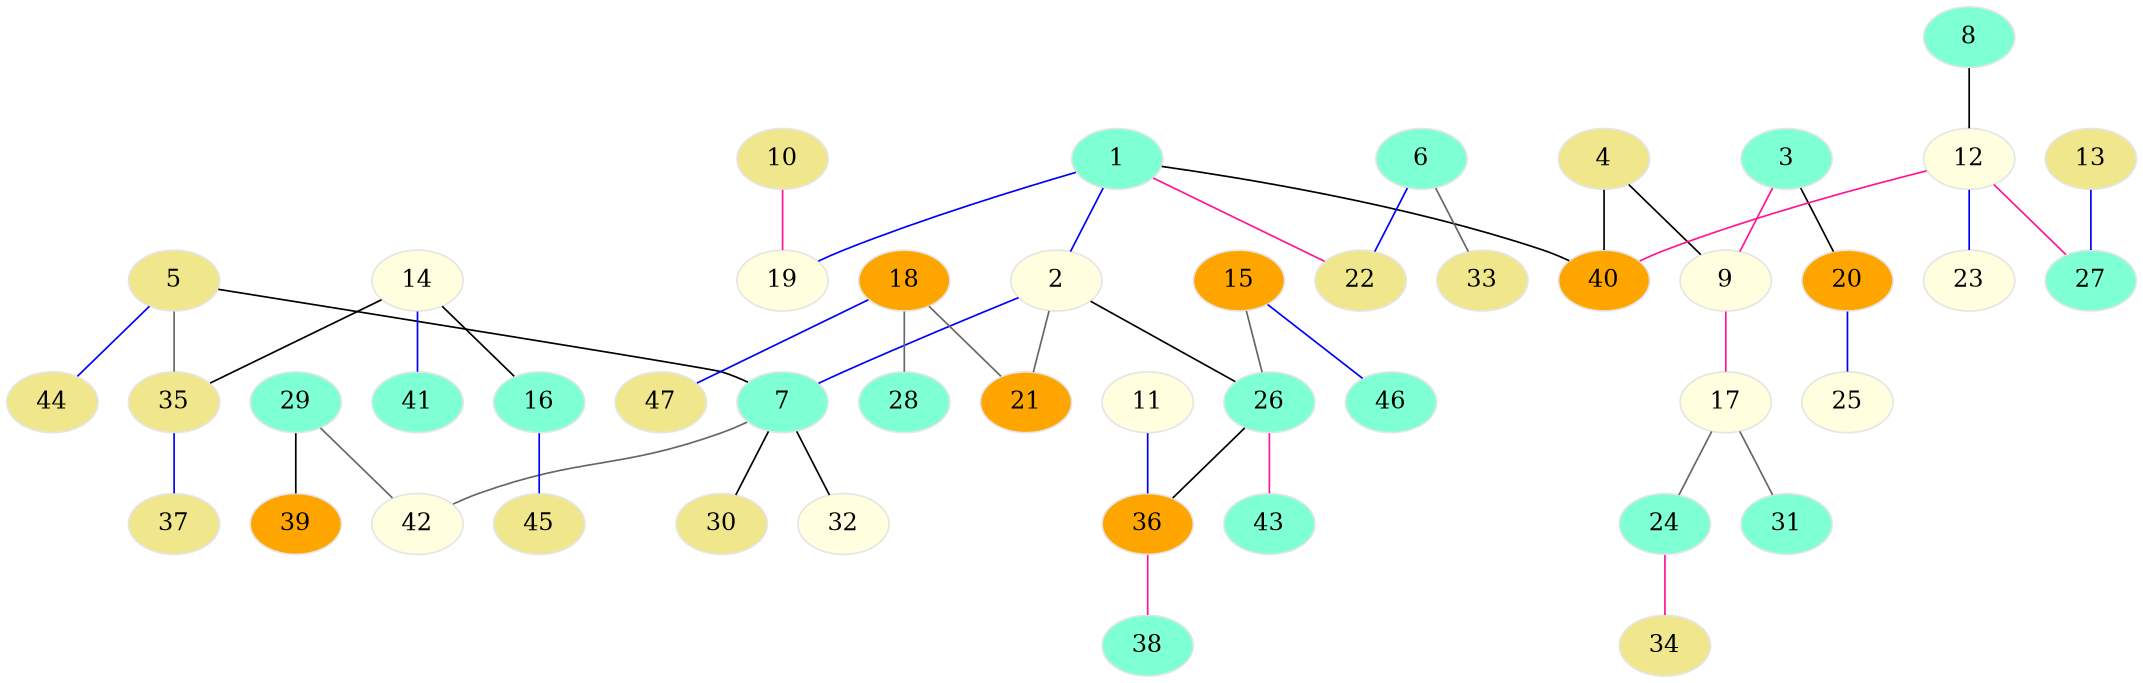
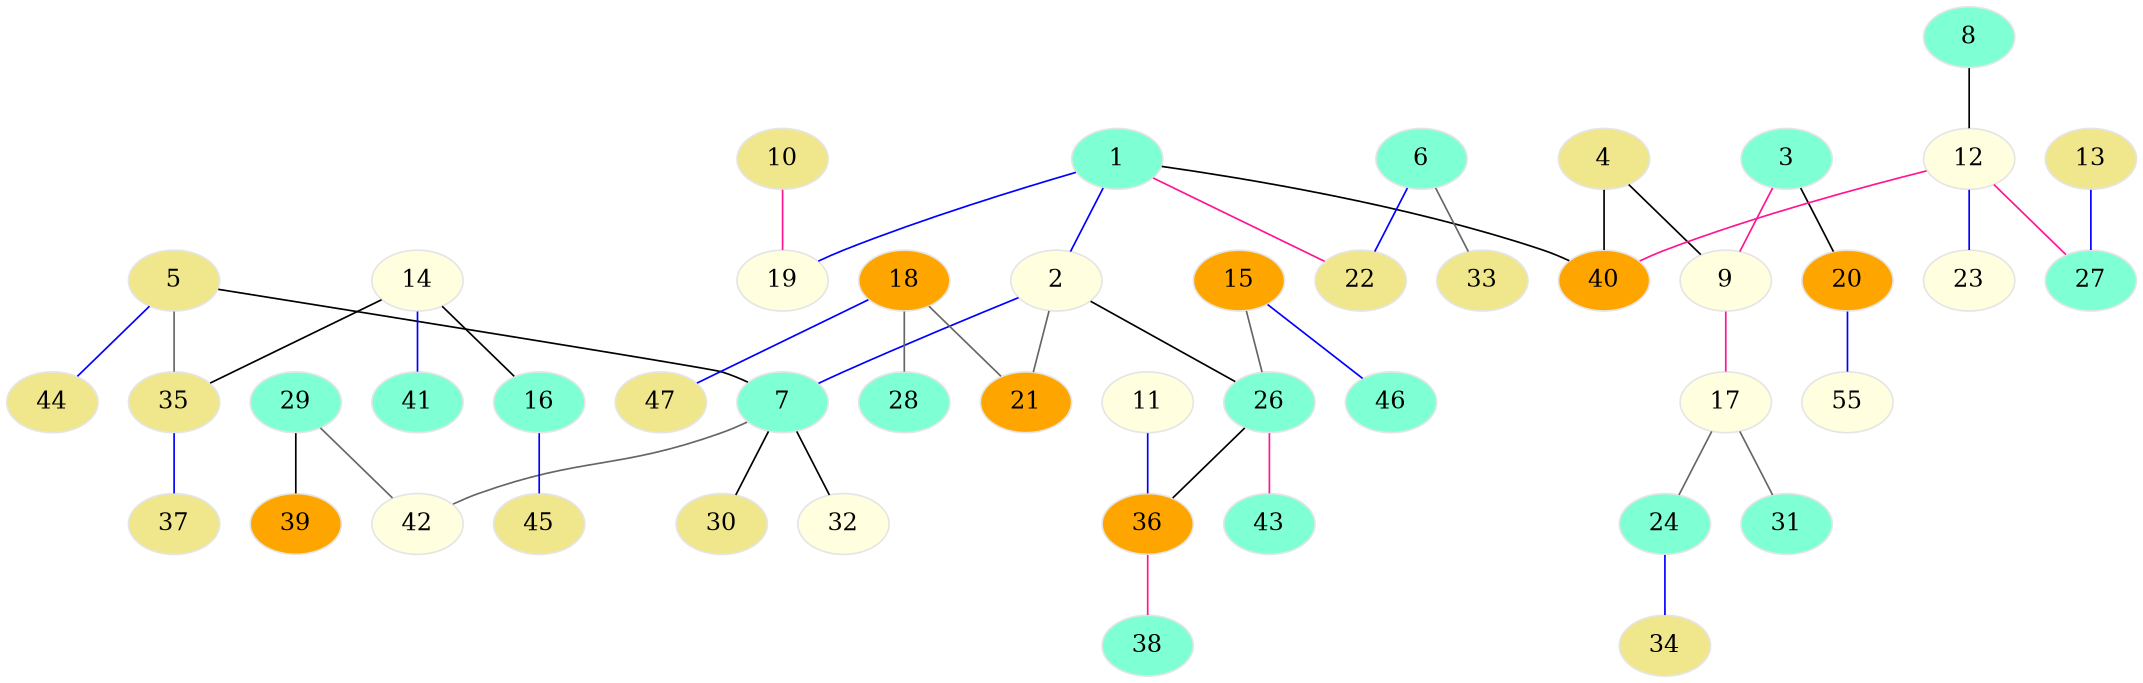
node "25": label "25" -> "55"
edge "24" -- "34": color deeppink -> blue
